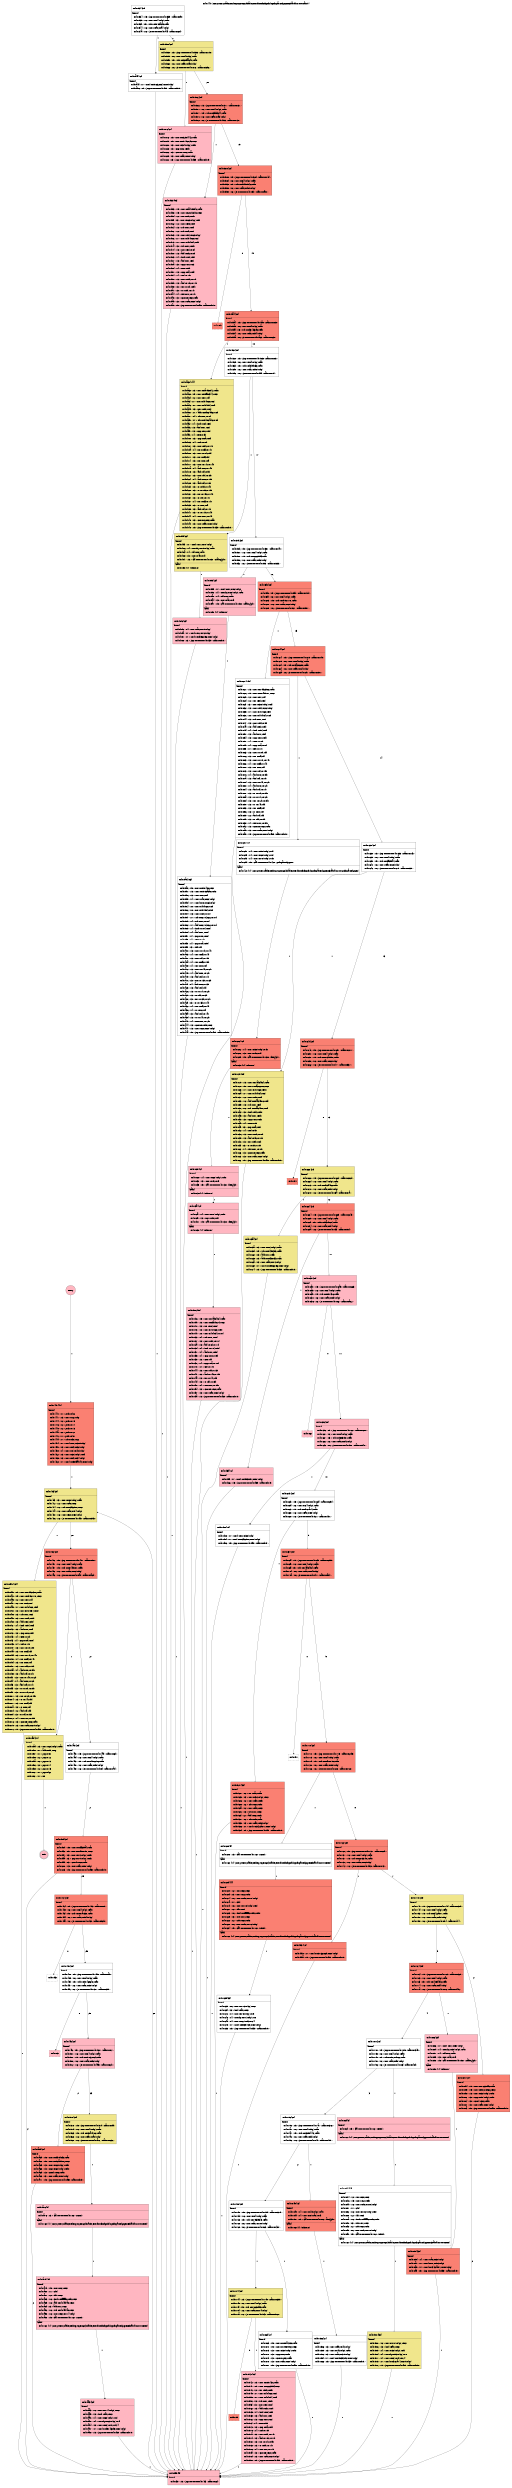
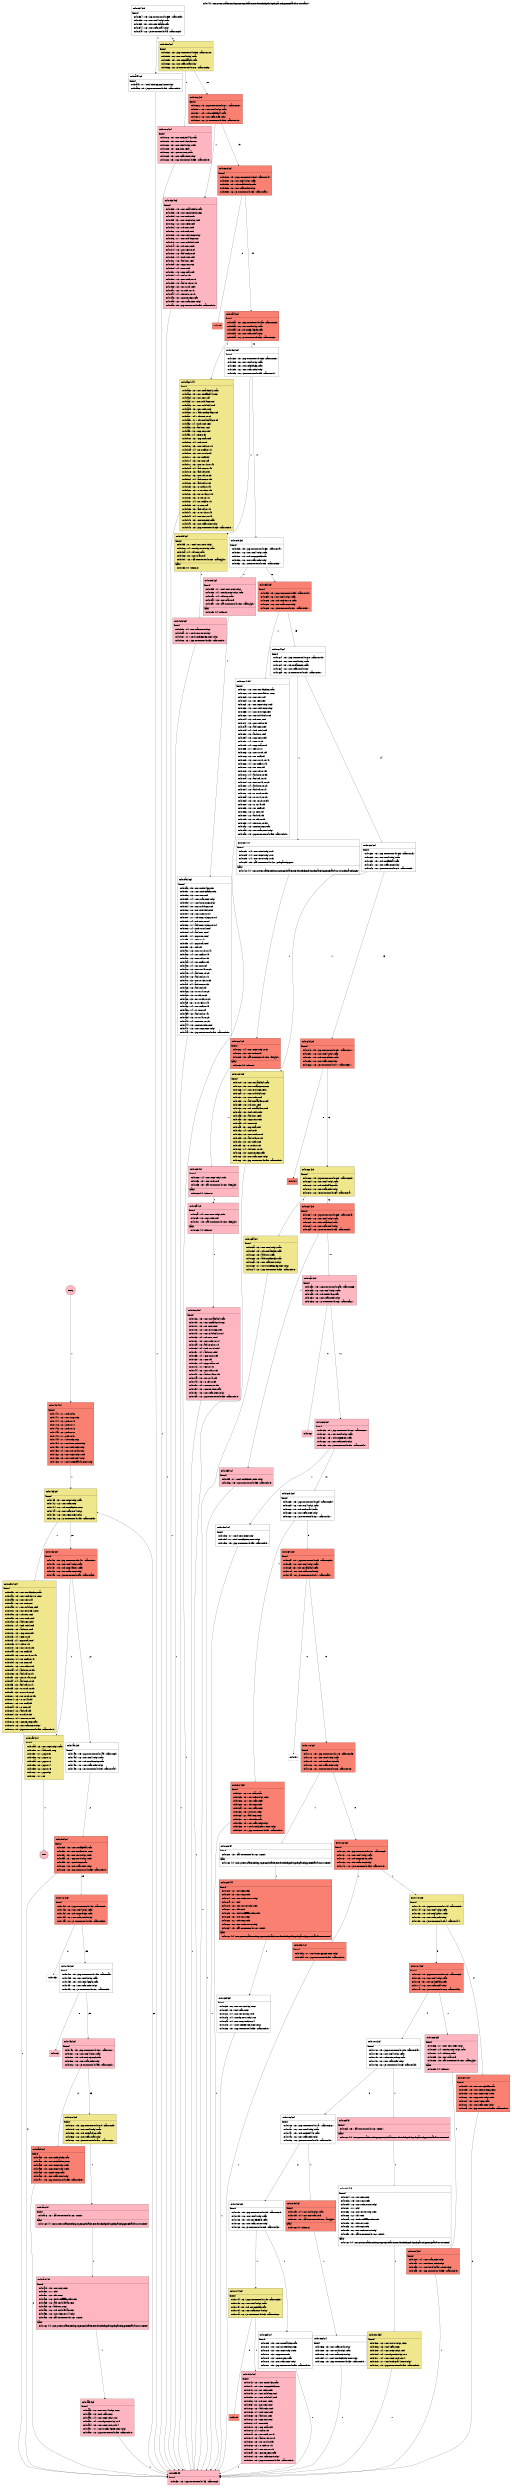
node "0x401614 [28]": fillcolor salmon -> white
